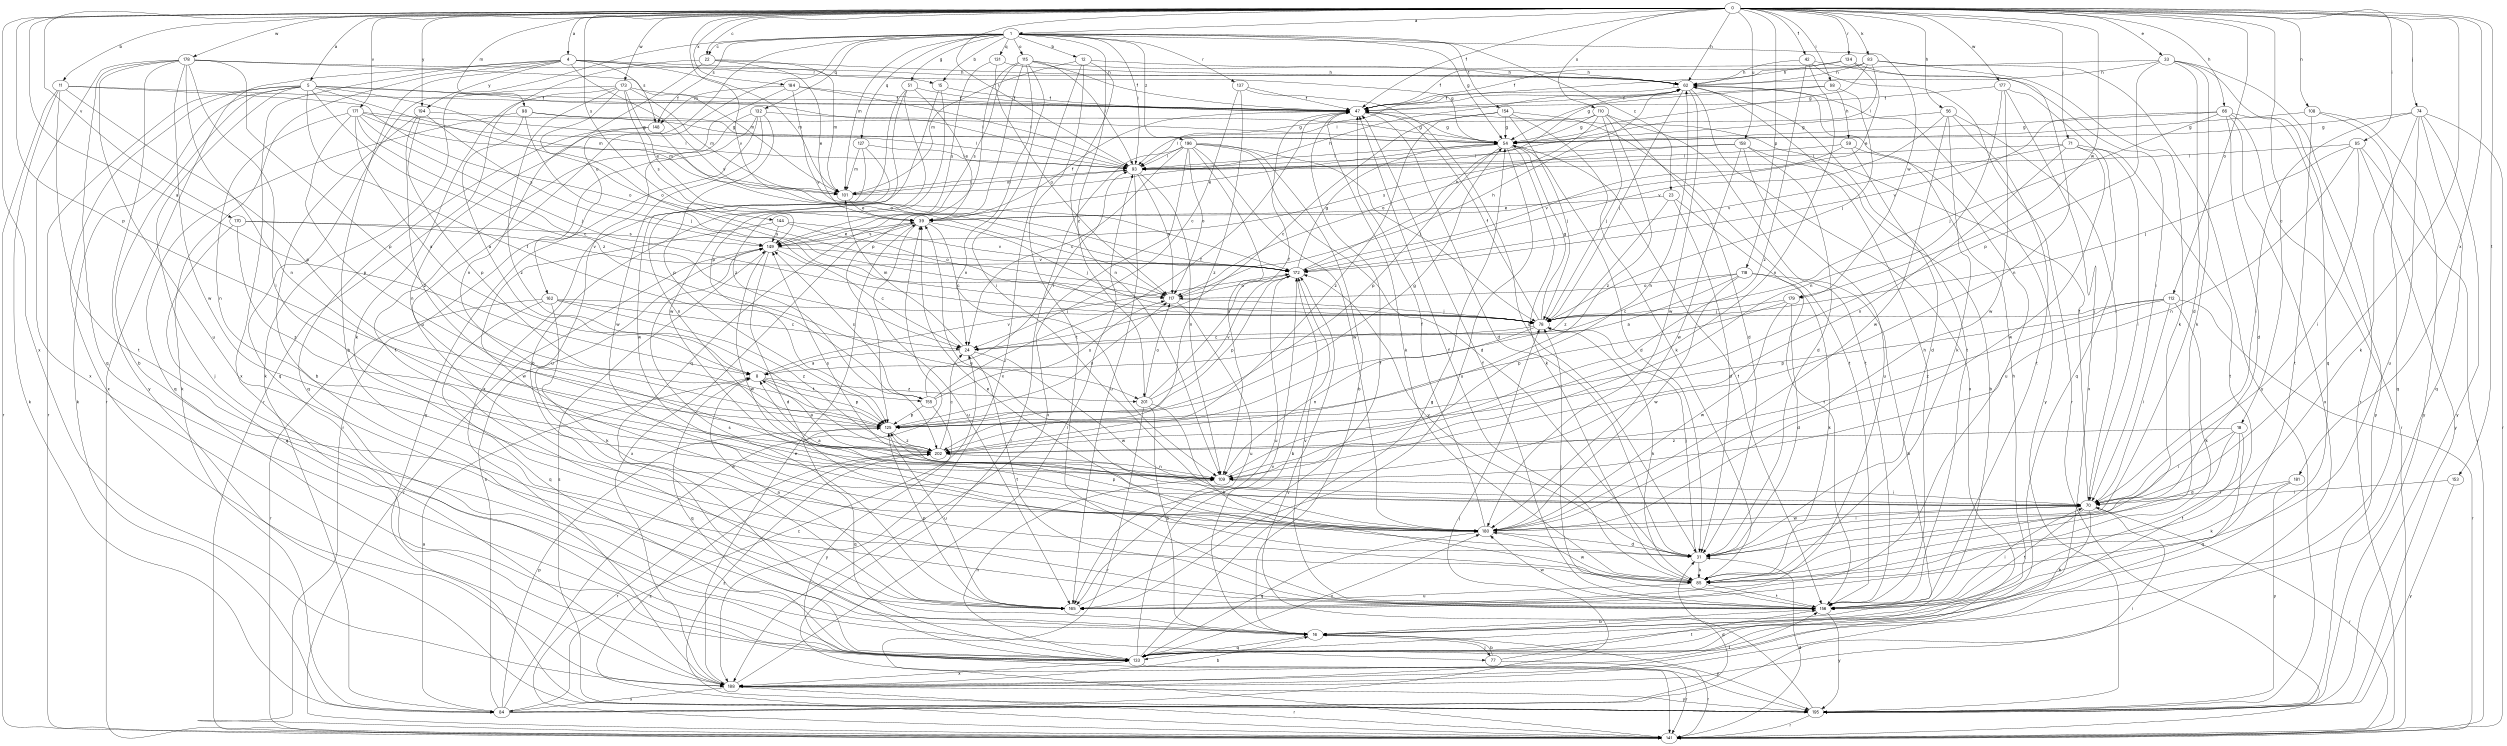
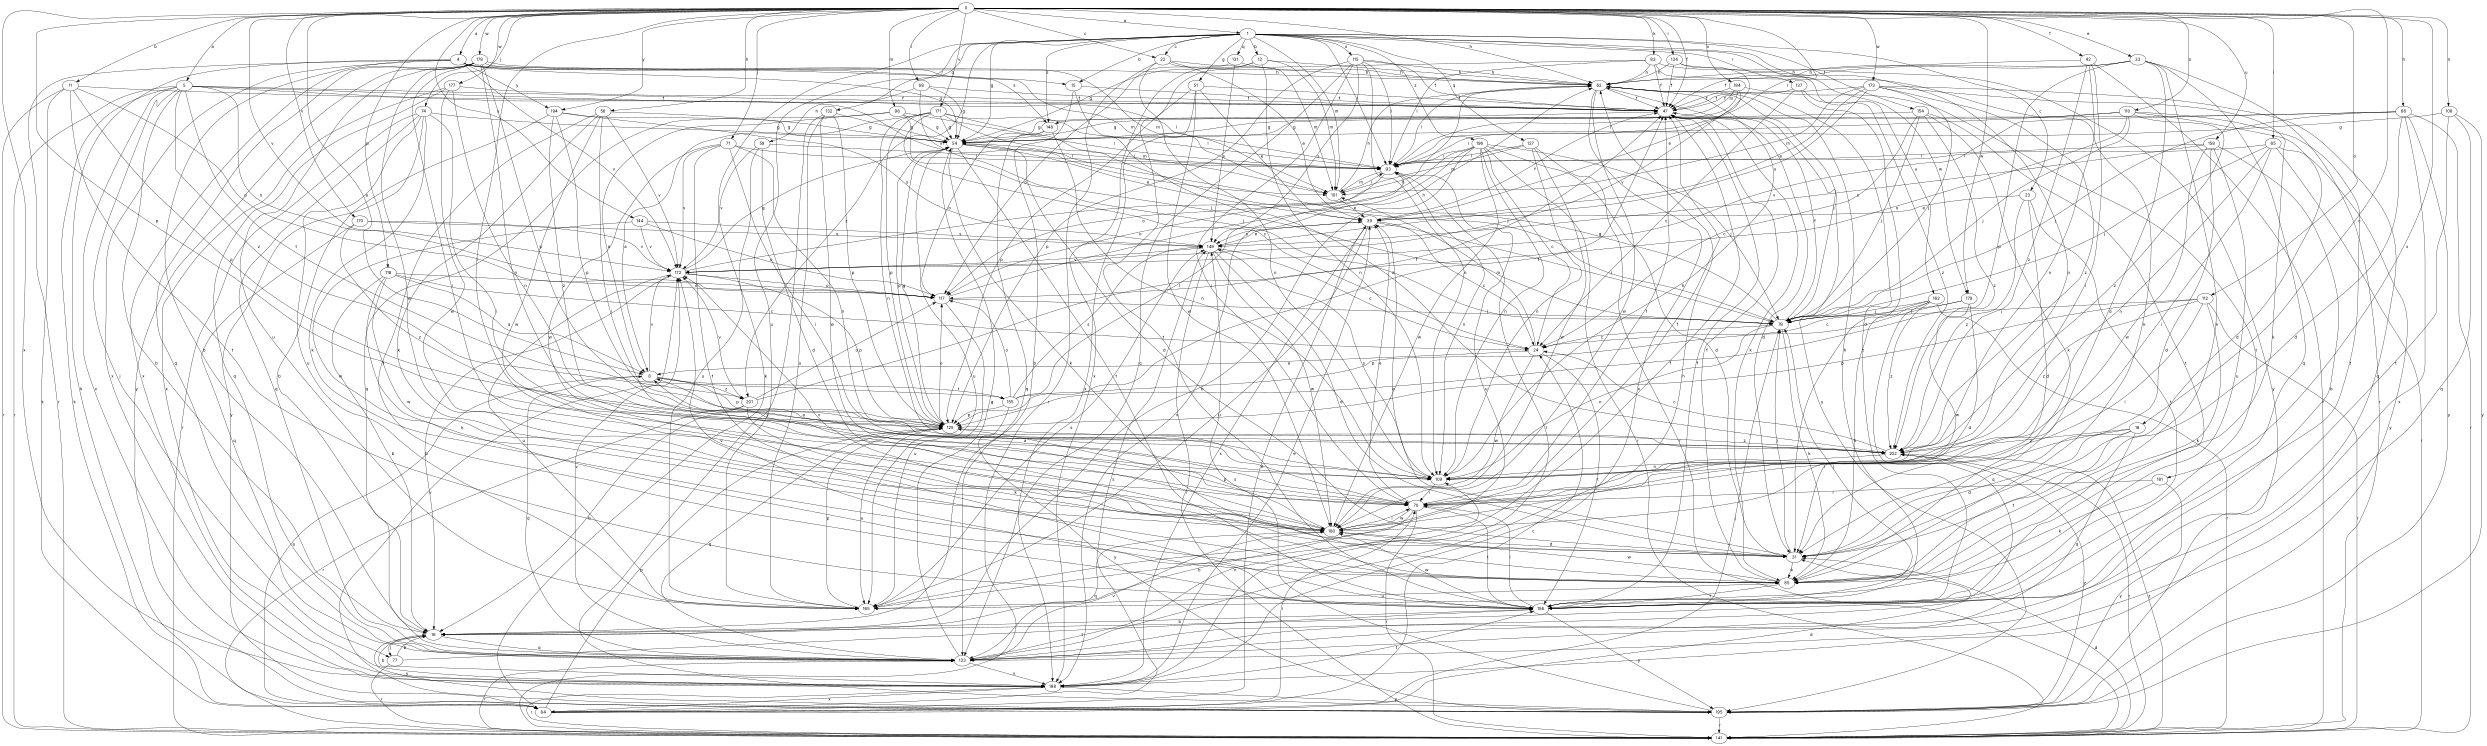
node "153": removed
edge "165" -> "8": removed, label "a"
edge "18" -> "156": now "18" -> "85"
edge "132" -> "141": now "127" -> "141"
